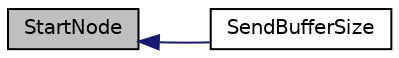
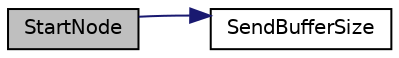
edge "SendBufferSize" -> "StartNode": reversed
